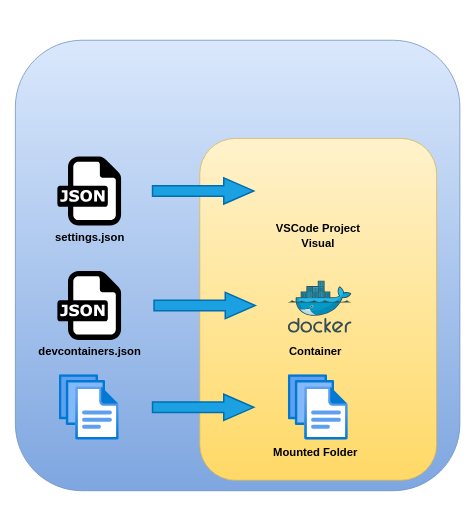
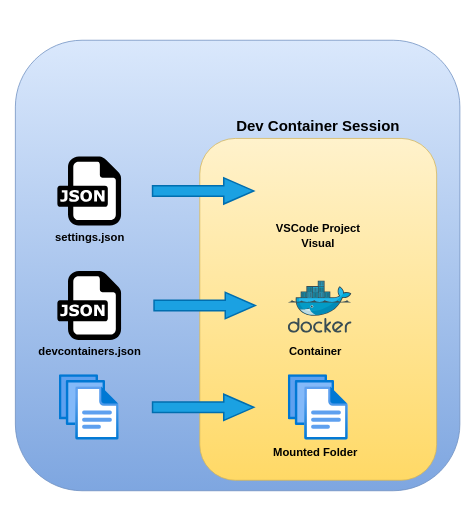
node "Dev Container Session": added
